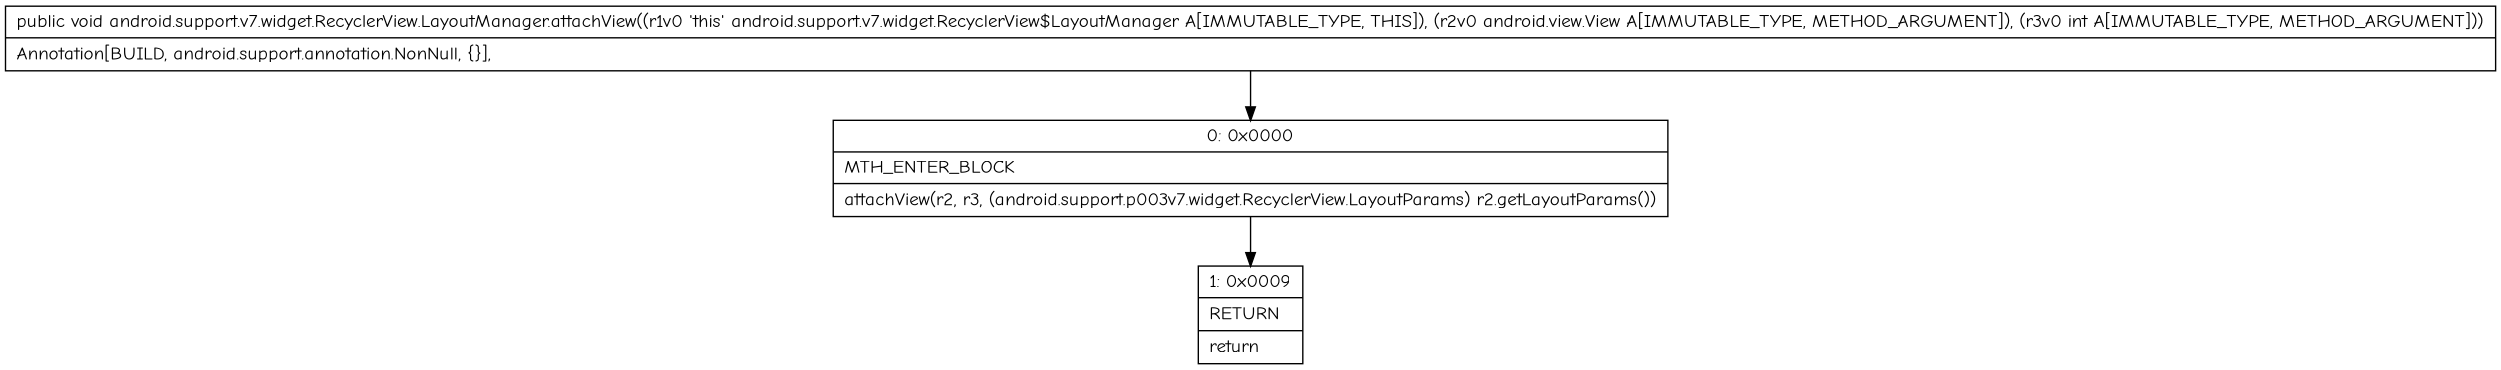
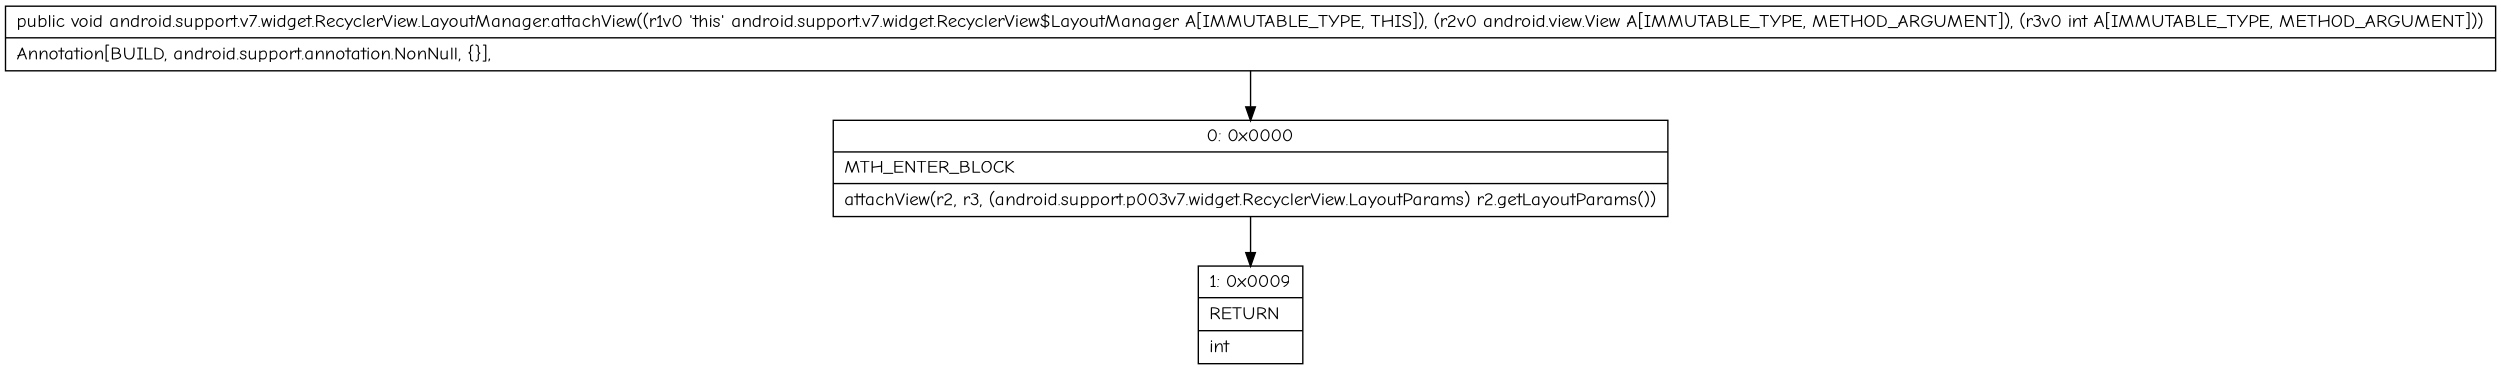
node "1: 0x0009": text "return" -> "int"
